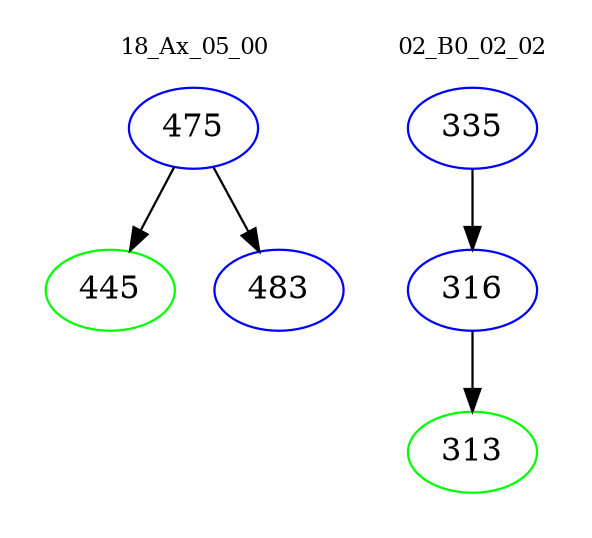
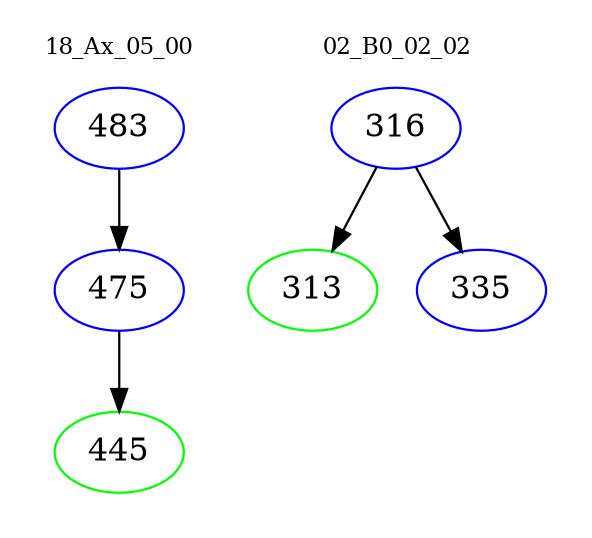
edge "335" -> "316": reversed
edge "475" -> "483": reversed
